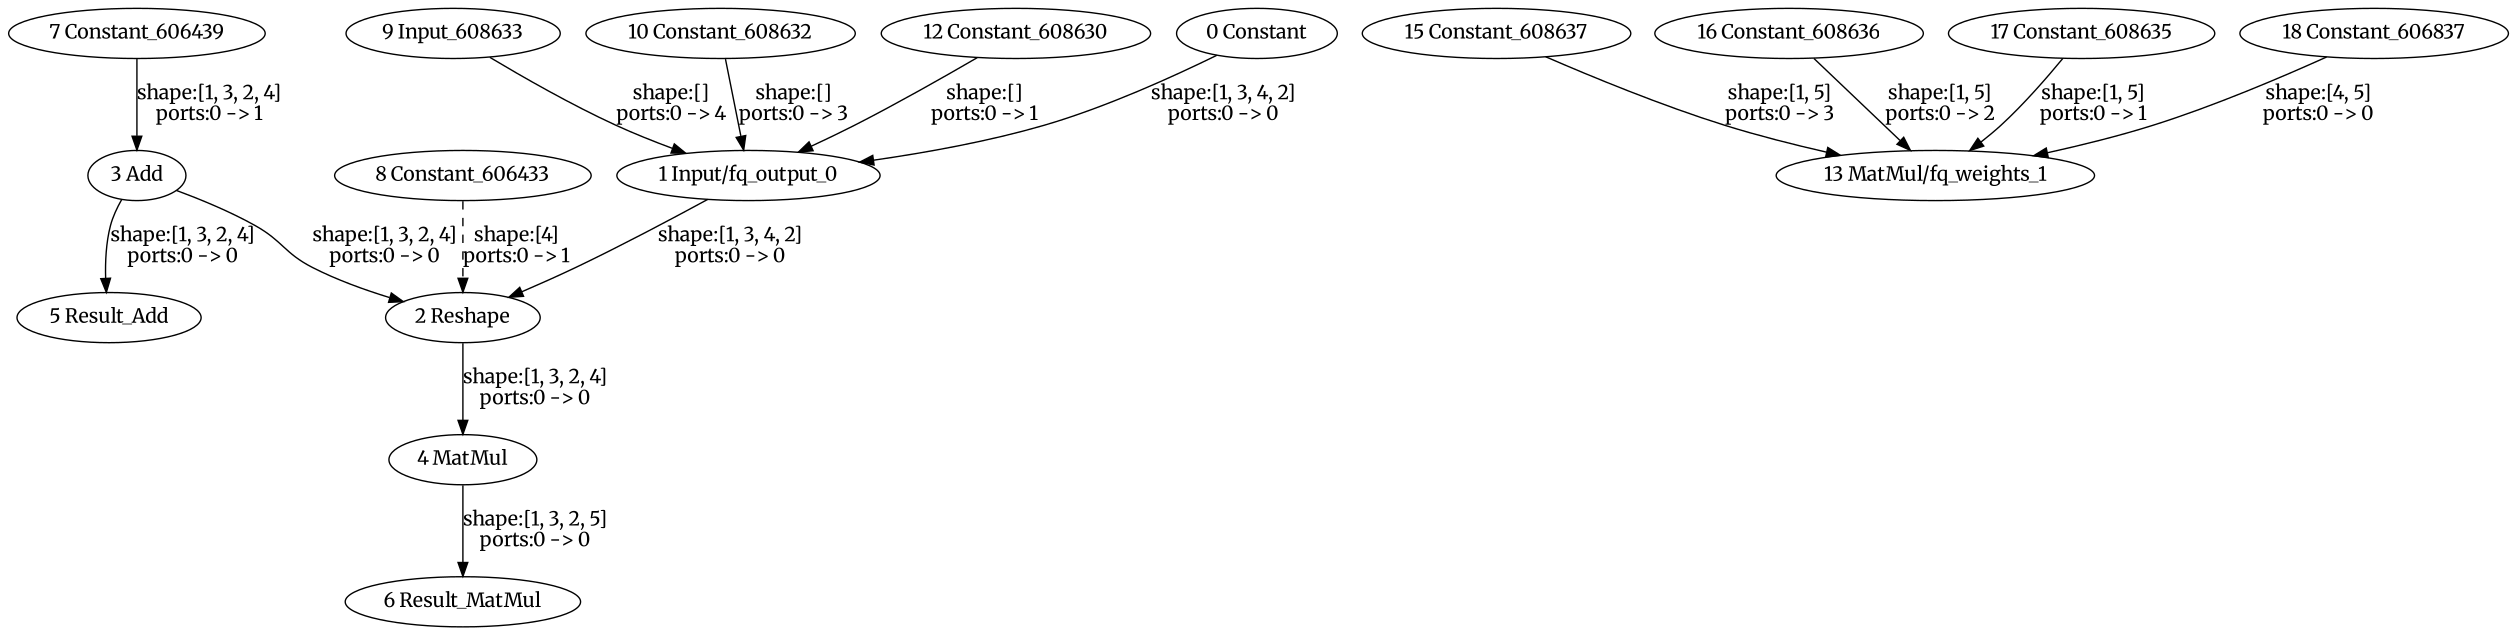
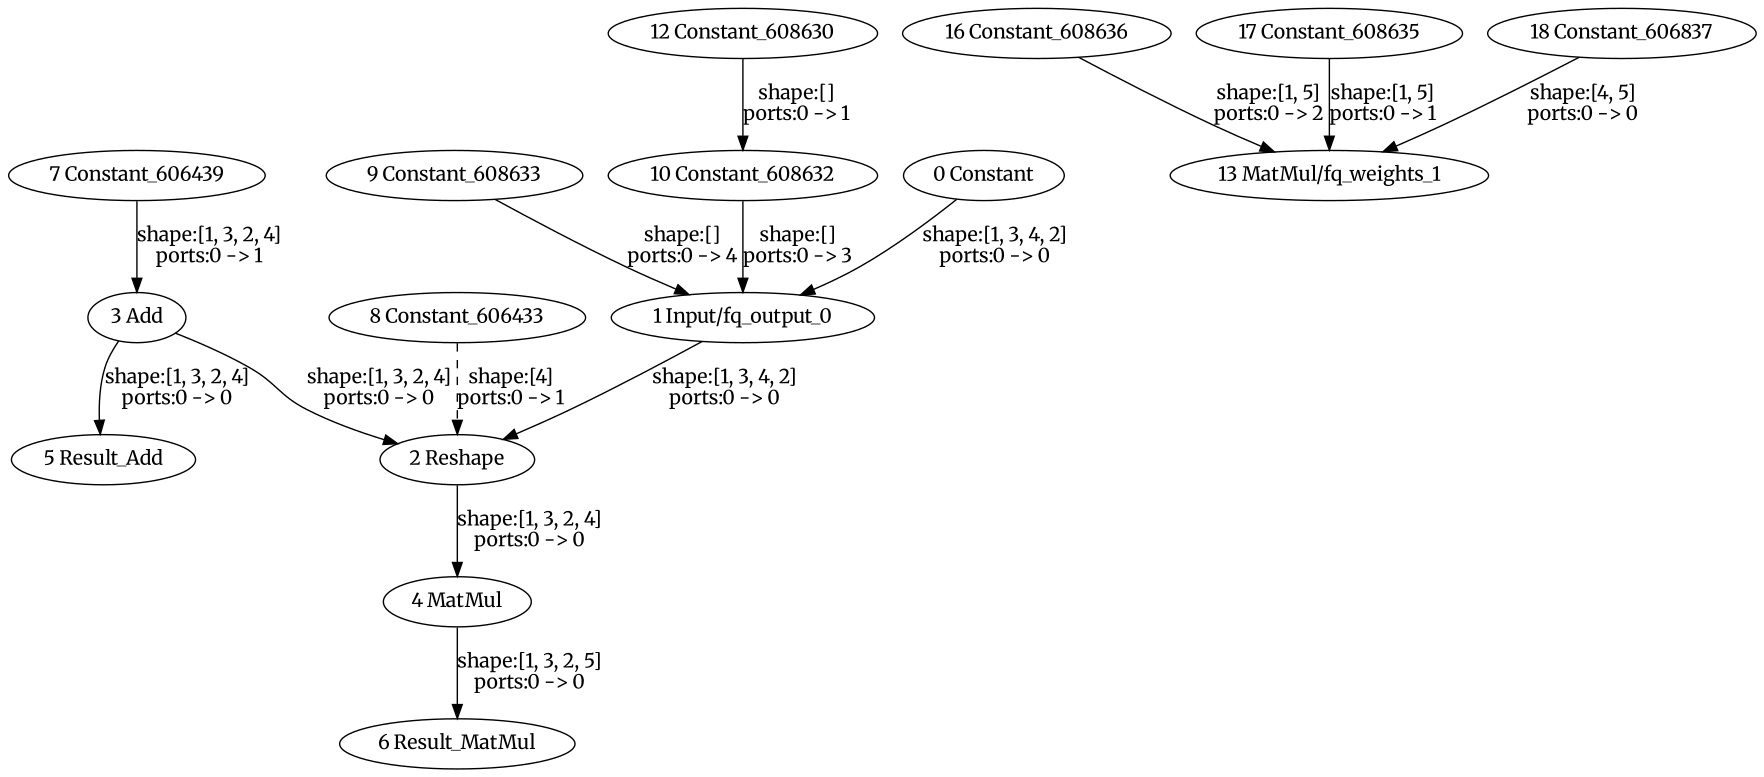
node "9 Input_608633": label "9 Input_608633" -> "9 Constant_608633"
node "15 Constant_608637": removed
edge "12 Constant_608630" -> "1 Input/fq_output_0": now "12 Constant_608630" -> "10 Constant_608632"
